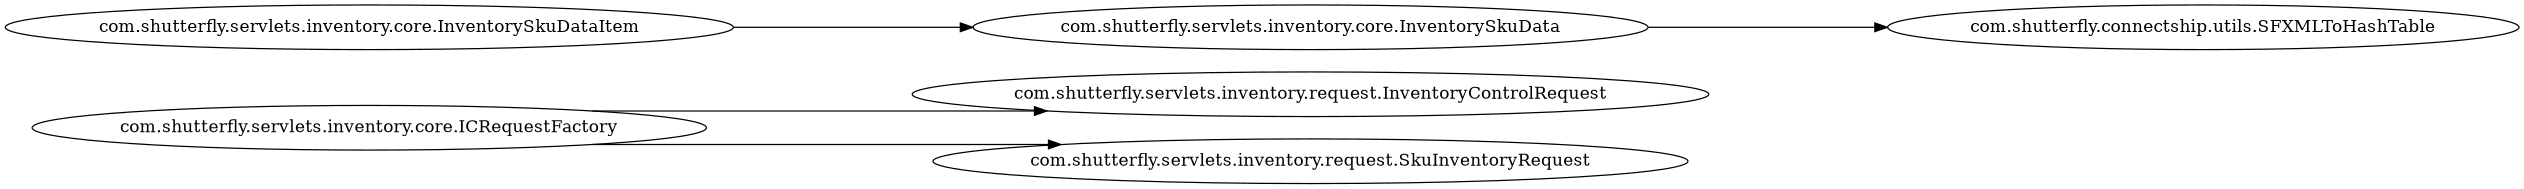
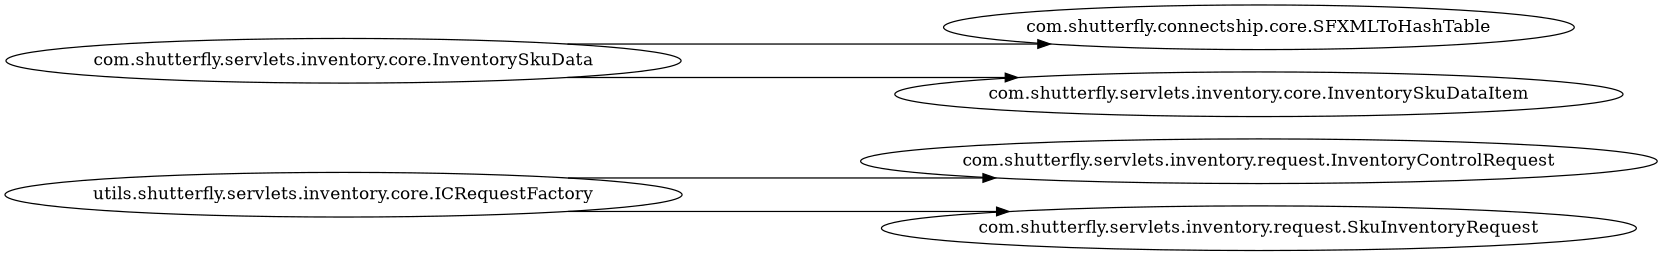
edge "com.shutterfly.servlets.inventory.core.InventorySkuDataItem" -> "com.shutterfly.servlets.inventory.core.InventorySkuData": reversed
node "com.shutterfly.connectship.utils.SFXMLToHashTable": label "com.shutterfly.connectship.utils.SFXMLToHashTable" -> "com.shutterfly.connectship.core.SFXMLToHashTable"
node "com.shutterfly.servlets.inventory.core.ICRequestFactory": label "com.shutterfly.servlets.inventory.core.ICRequestFactory" -> "utils.shutterfly.servlets.inventory.core.ICRequestFactory"
